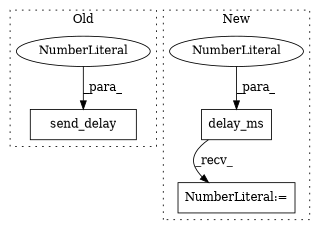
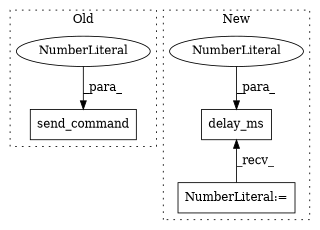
node "send_delay": label "send_delay" -> "send_command"
edge "delay_ms" -> "NumberLiteral:=": reversed
